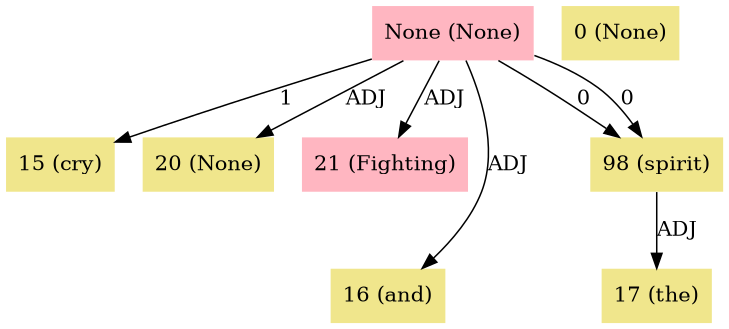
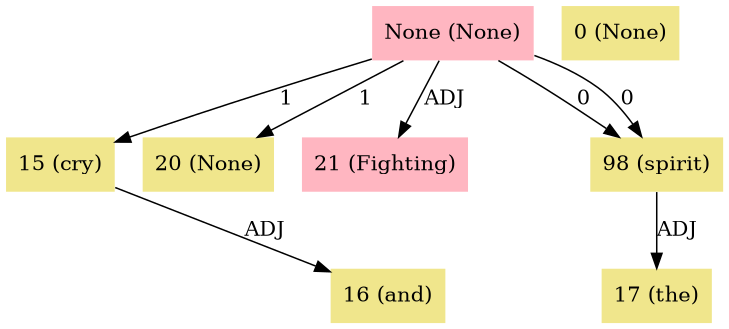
edge "None (None)" -> "20 (None)": label "ADJ" -> "1"
edge "None (None)" -> "16 (and)": now "15 (cry)" -> "16 (and)"
